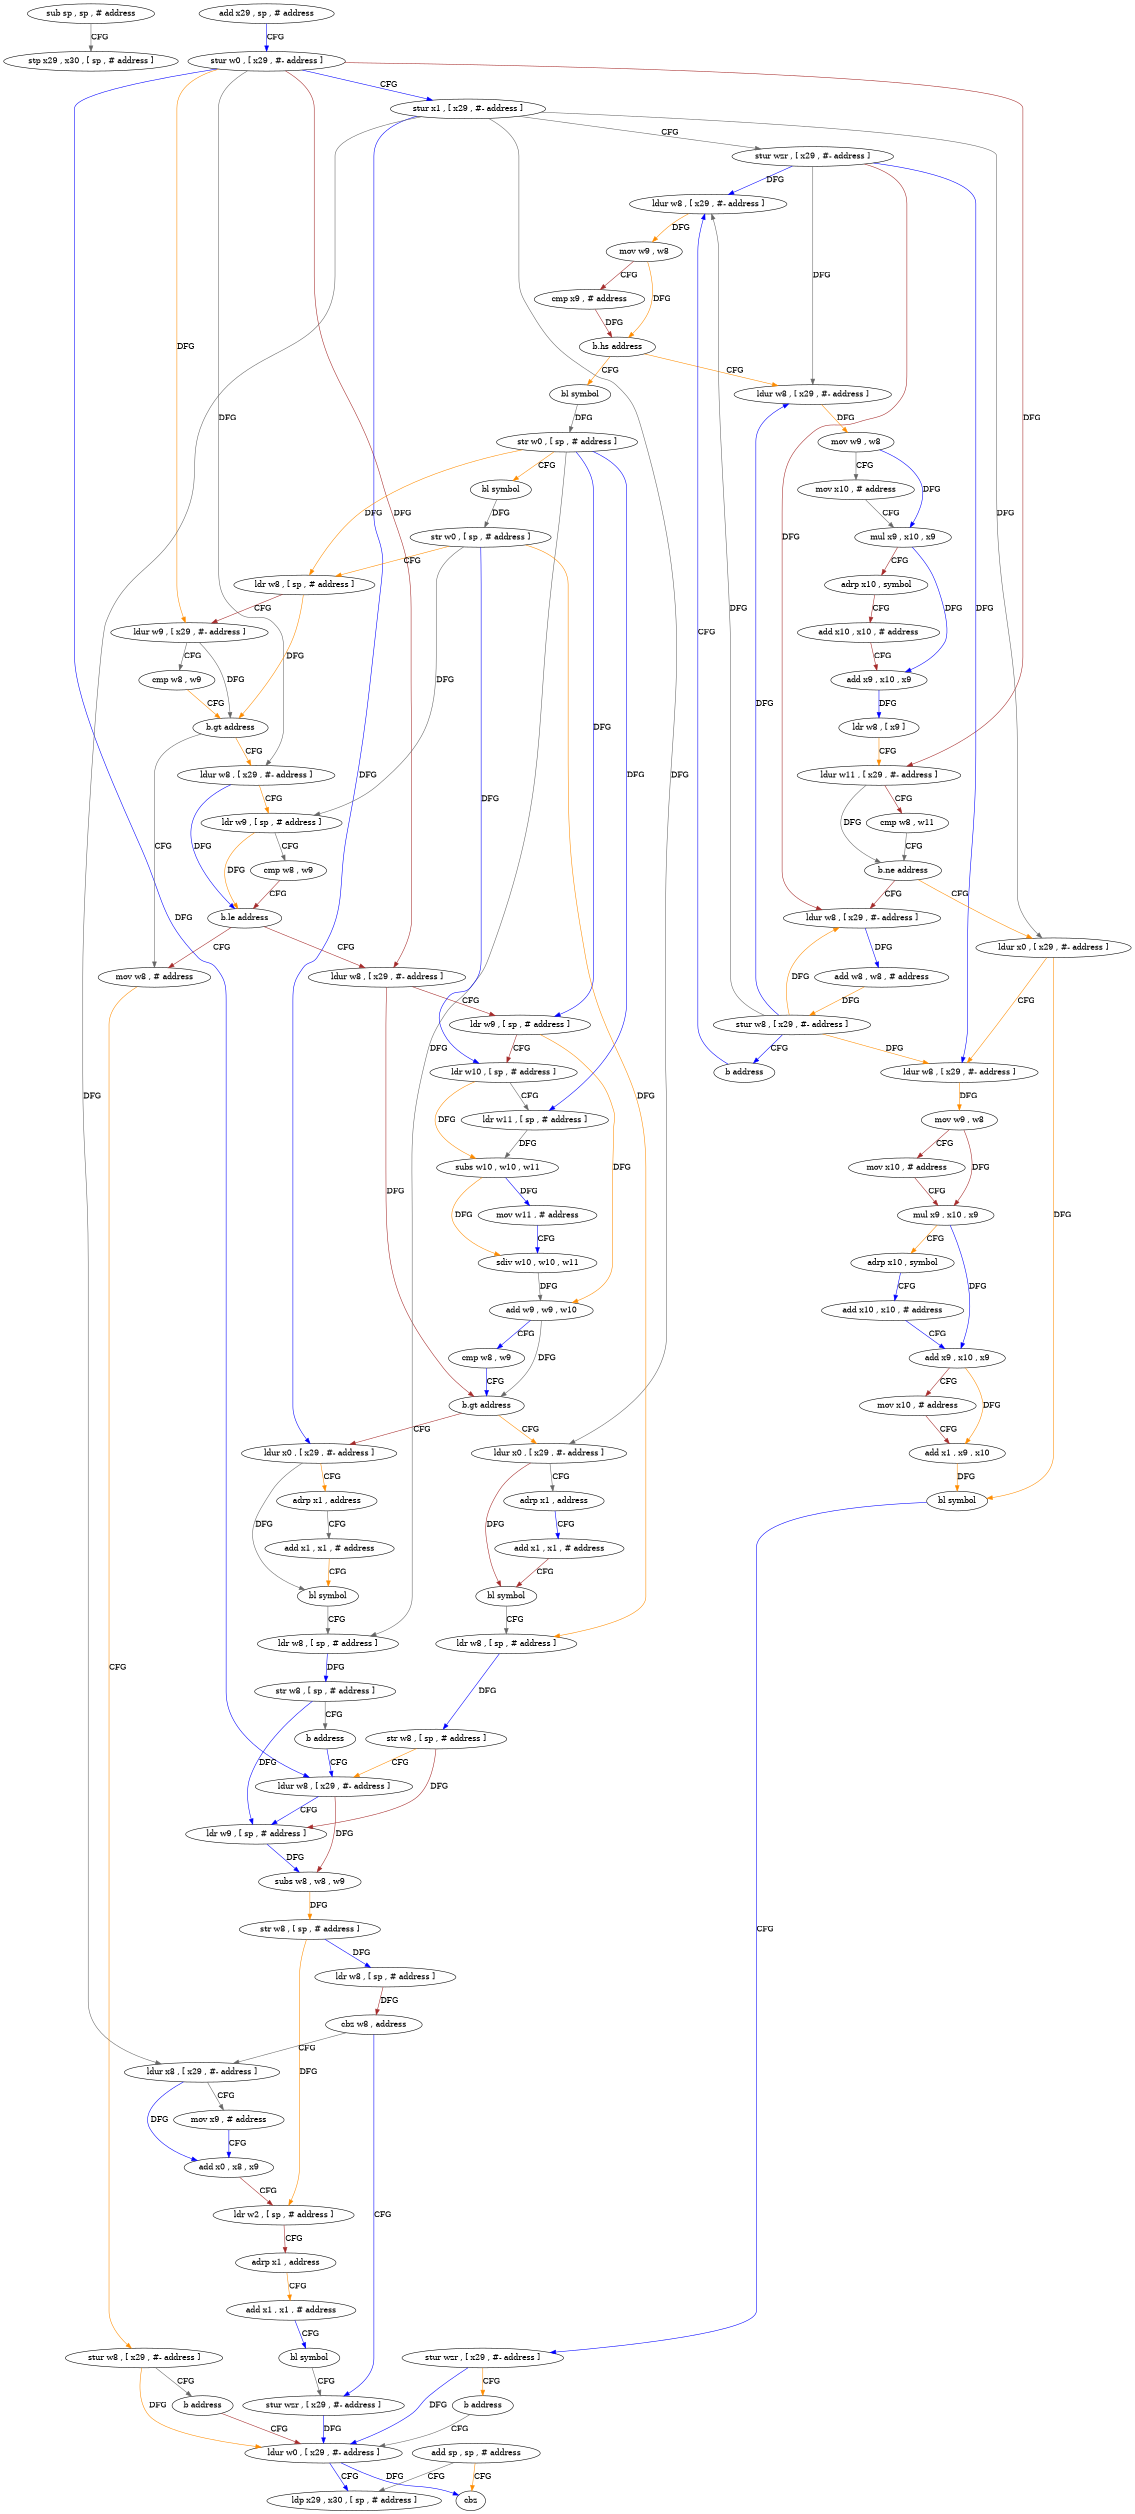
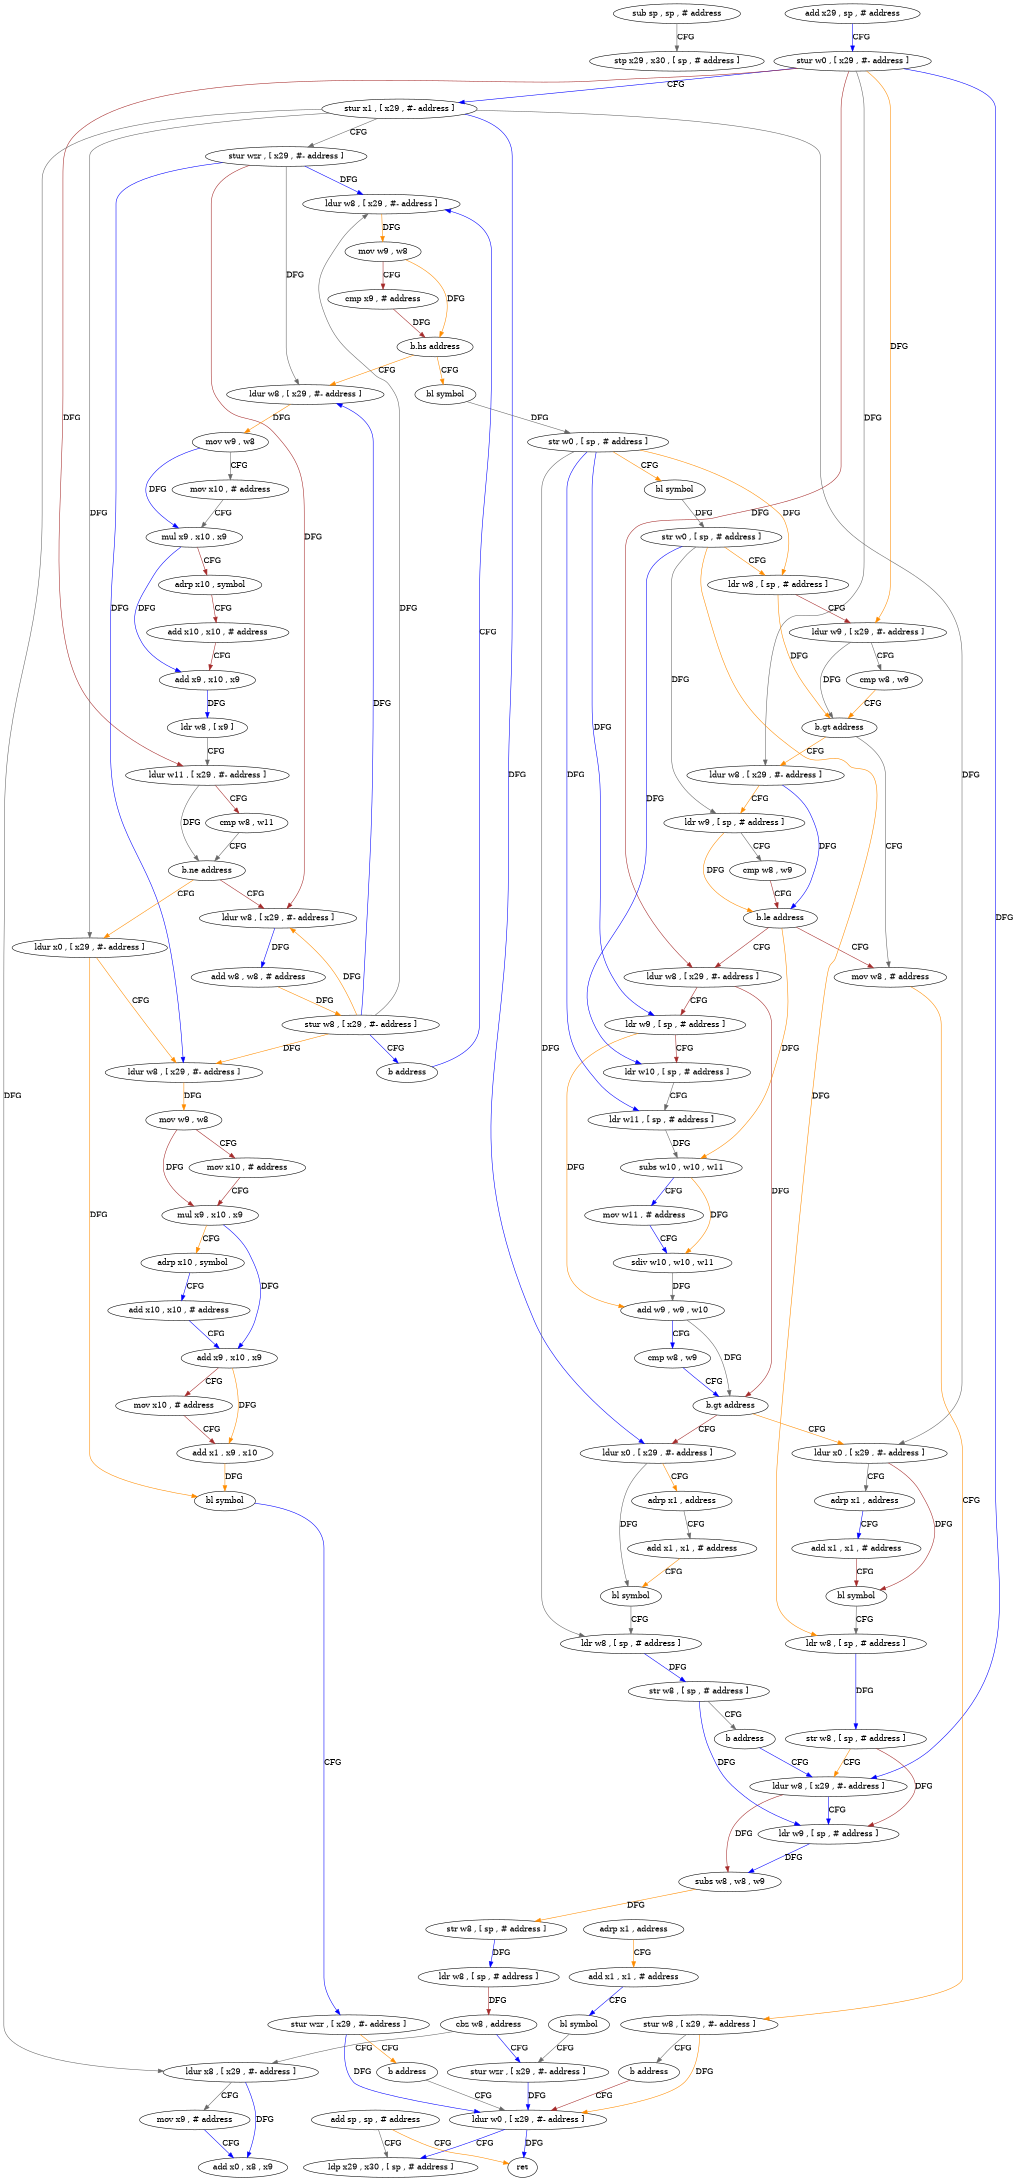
edge "ldr w8 , [ x9 ]" -> "ldur w11 , [ x29 , #- address ]": color darkorange -> gray40
edge "ldr w10 , [ sp , # address ]" -> "subs w10 , w10 , w11": now "b.le address" -> "subs w10 , w10 , w11"
edge "subs w10 , w10 , w11" -> "mov w11 , # address": label "DFG" -> "CFG"
node "ldr w2 , [ sp , # address ]": removed
node "cbz": label "cbz" -> "ret"
